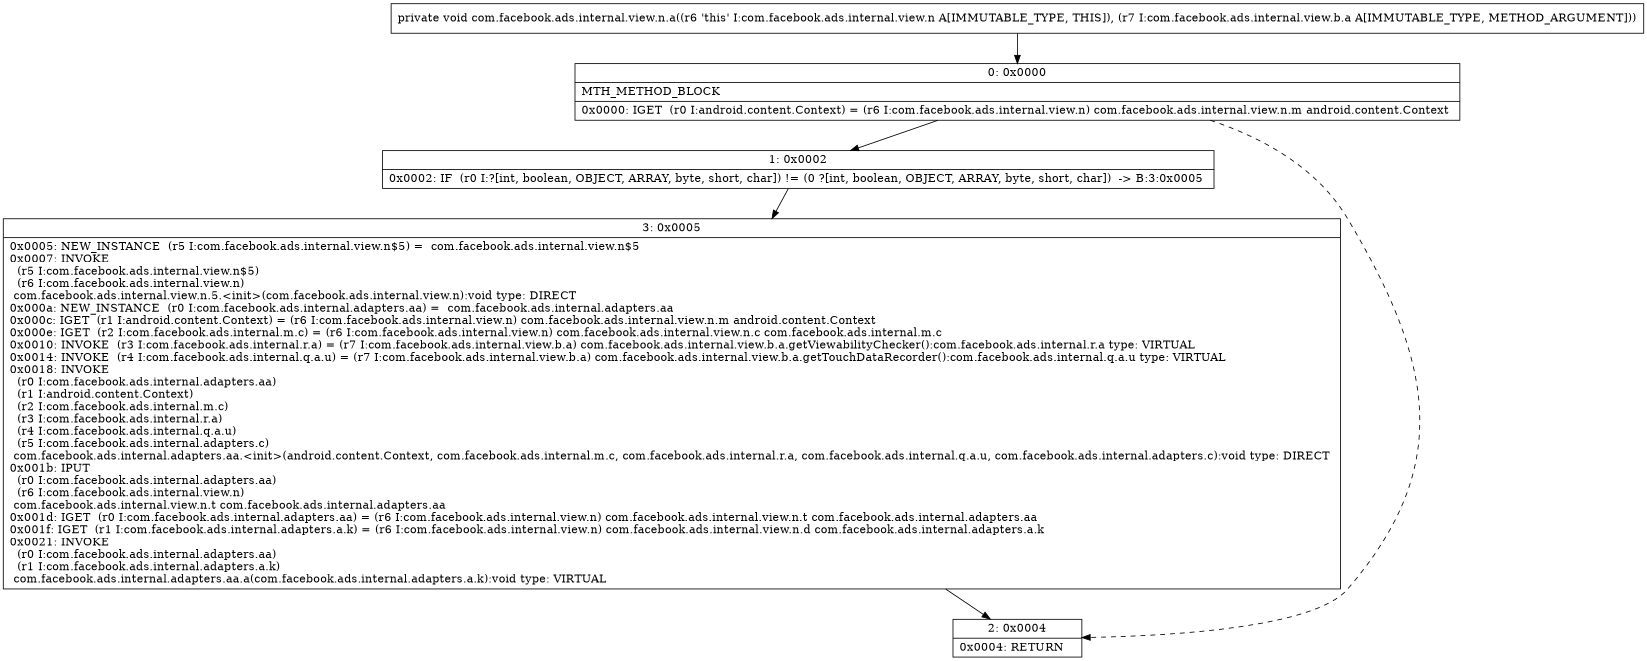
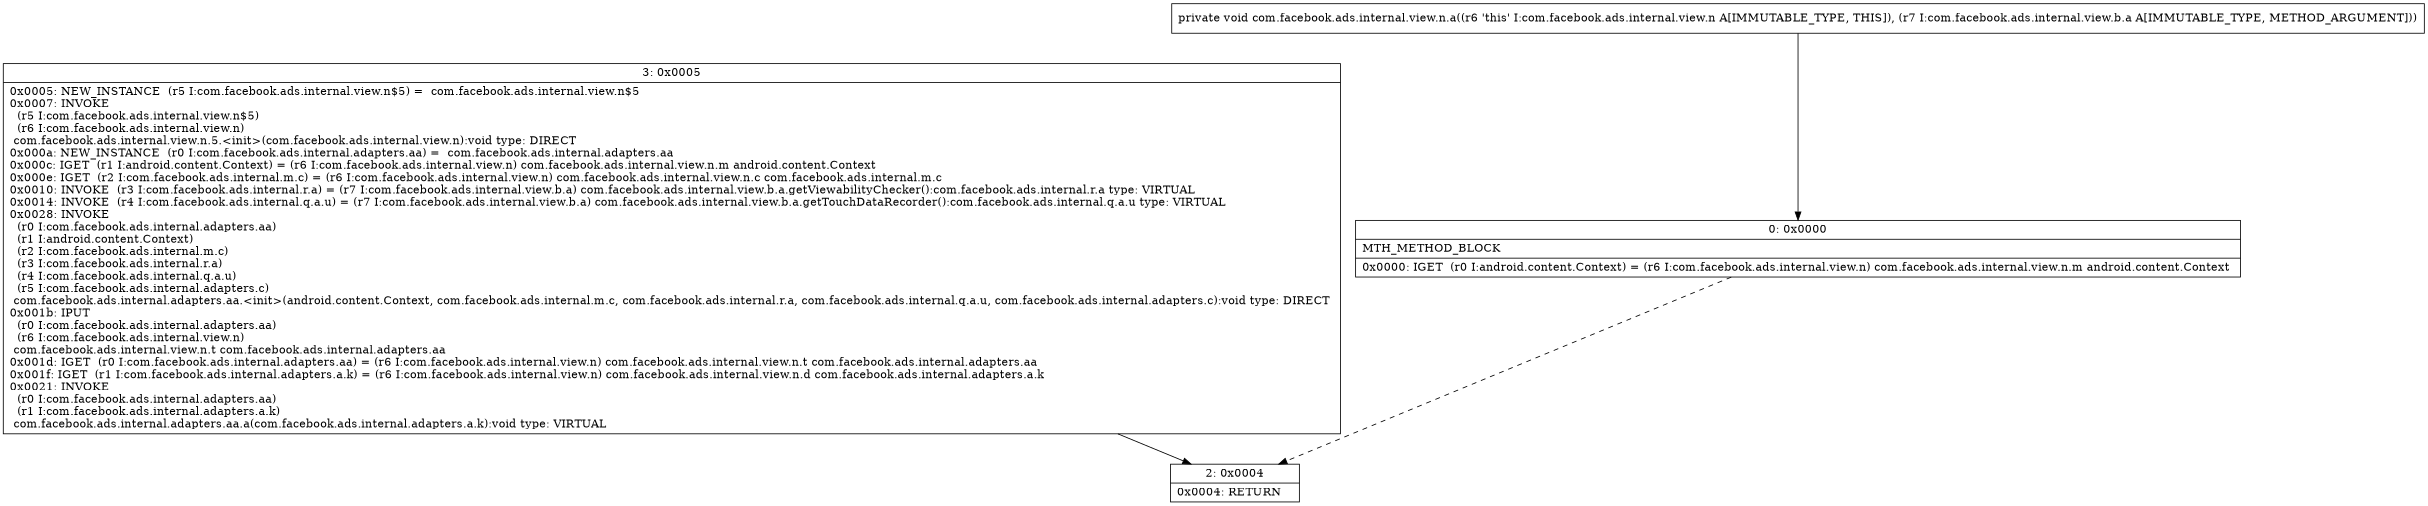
node "1: 0x0002": removed
node "3: 0x0005": text "0x0018: INVOKE" -> "0x0028: INVOKE"
